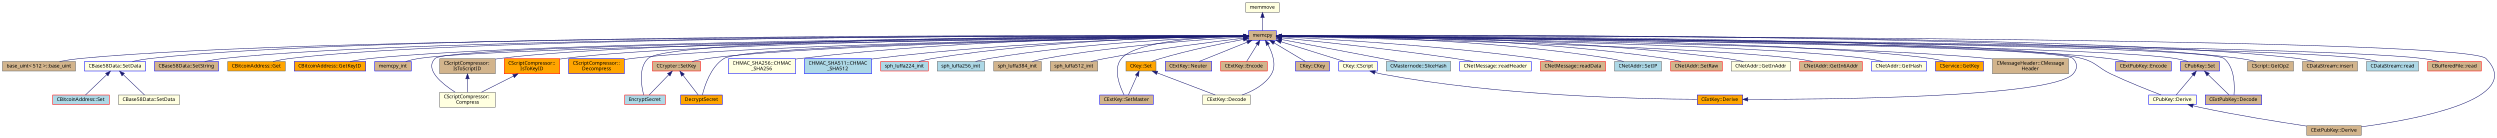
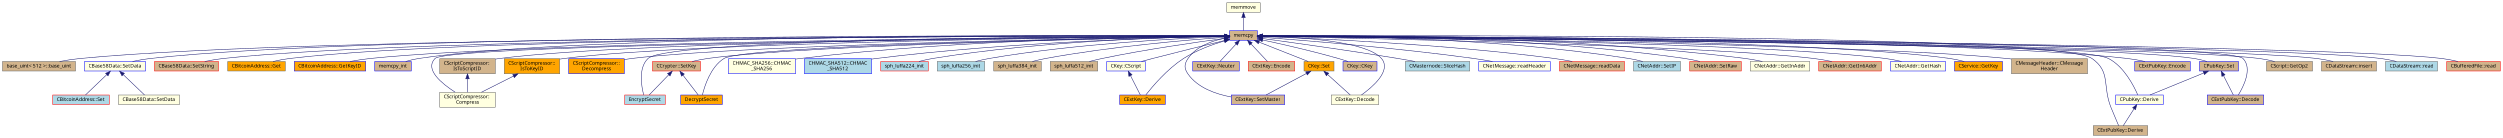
edge "memcpy" -> "CExtKey::Derive": reversed
node "CBase58Data::SetString": color blue -> red
node "CScriptCompressor:: IsToKeyID": color red -> gray40
node "CHMAC_SHA511::CHMAC _SHA512": label "CHMAC_SHA511::CHMAC _SHA512" -> "CHMAC_SHA512::CHMAC _SHA512"
